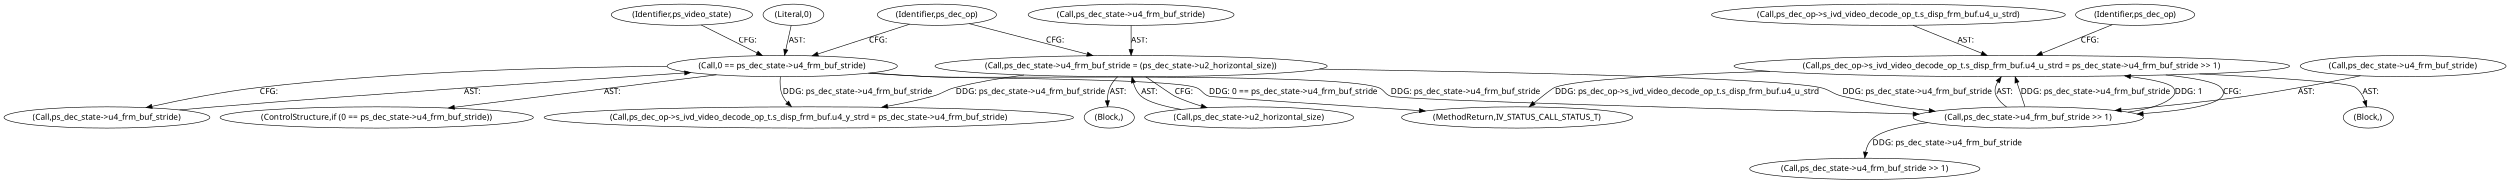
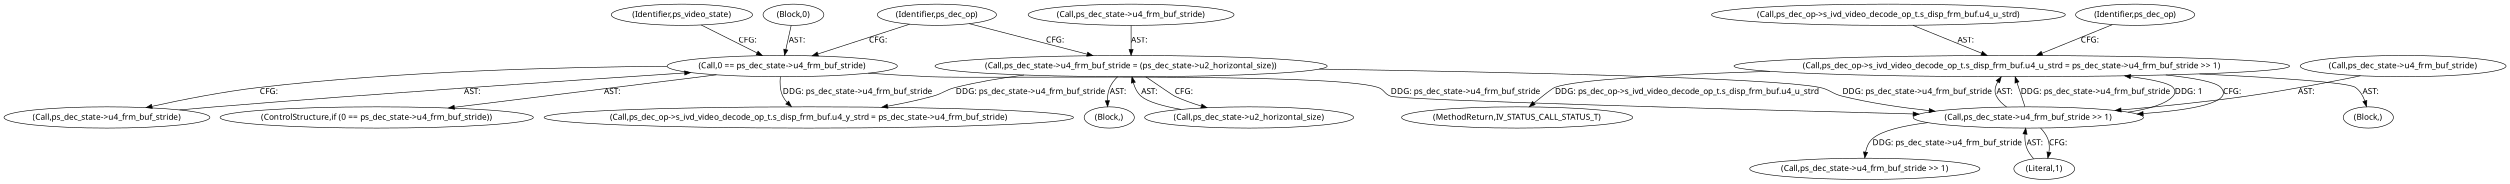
node "(Literal,0)": label "(Literal,0)" -> "(Block,0)"
edge "(Call,0 == ps_dec_state->u4_frm_buf_stride)" -> "(MethodReturn,IV_STATUS_CALL_STATUS_T)": removed, label "DDG: 0 == ps_dec_state->u4_frm_buf_stride"
node "(Literal,1)": added
